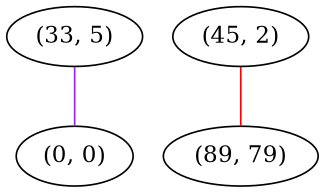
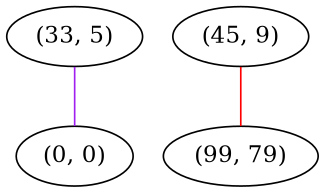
node "(45, 2)": label "(45, 2)" -> "(45, 9)"
node "(89, 79)": label "(89, 79)" -> "(99, 79)"
